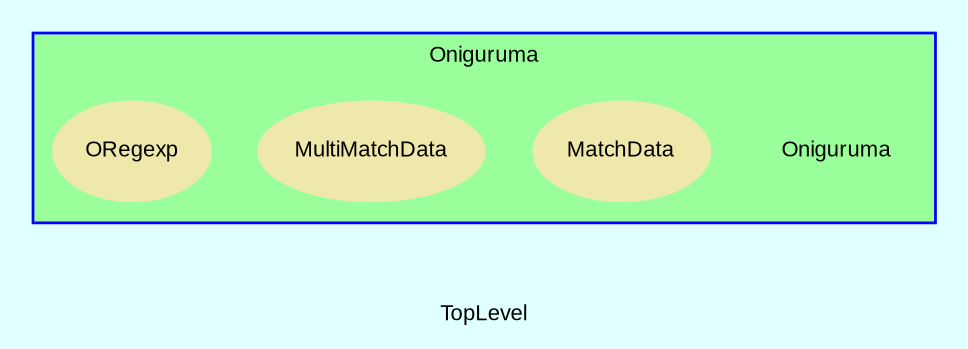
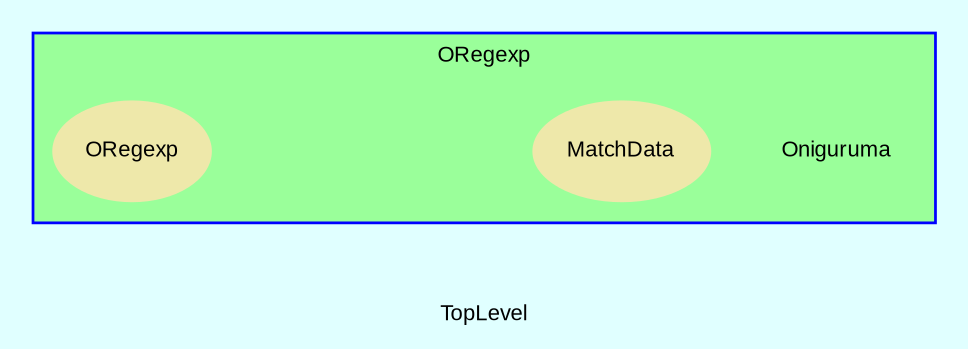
cluster "Oniguruma": label "Oniguruma" -> "ORegexp"
node "MultiMatchData": removed
